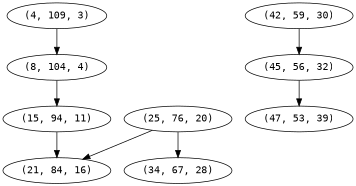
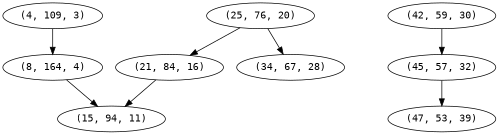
node "(8, 104, 4)": label "(8, 104, 4)" -> "(8, 164, 4)"
node "(45, 56, 32)": label "(45, 56, 32)" -> "(45, 57, 32)"
edge "(15, 94, 11)" -> "(21, 84, 16)": reversed
